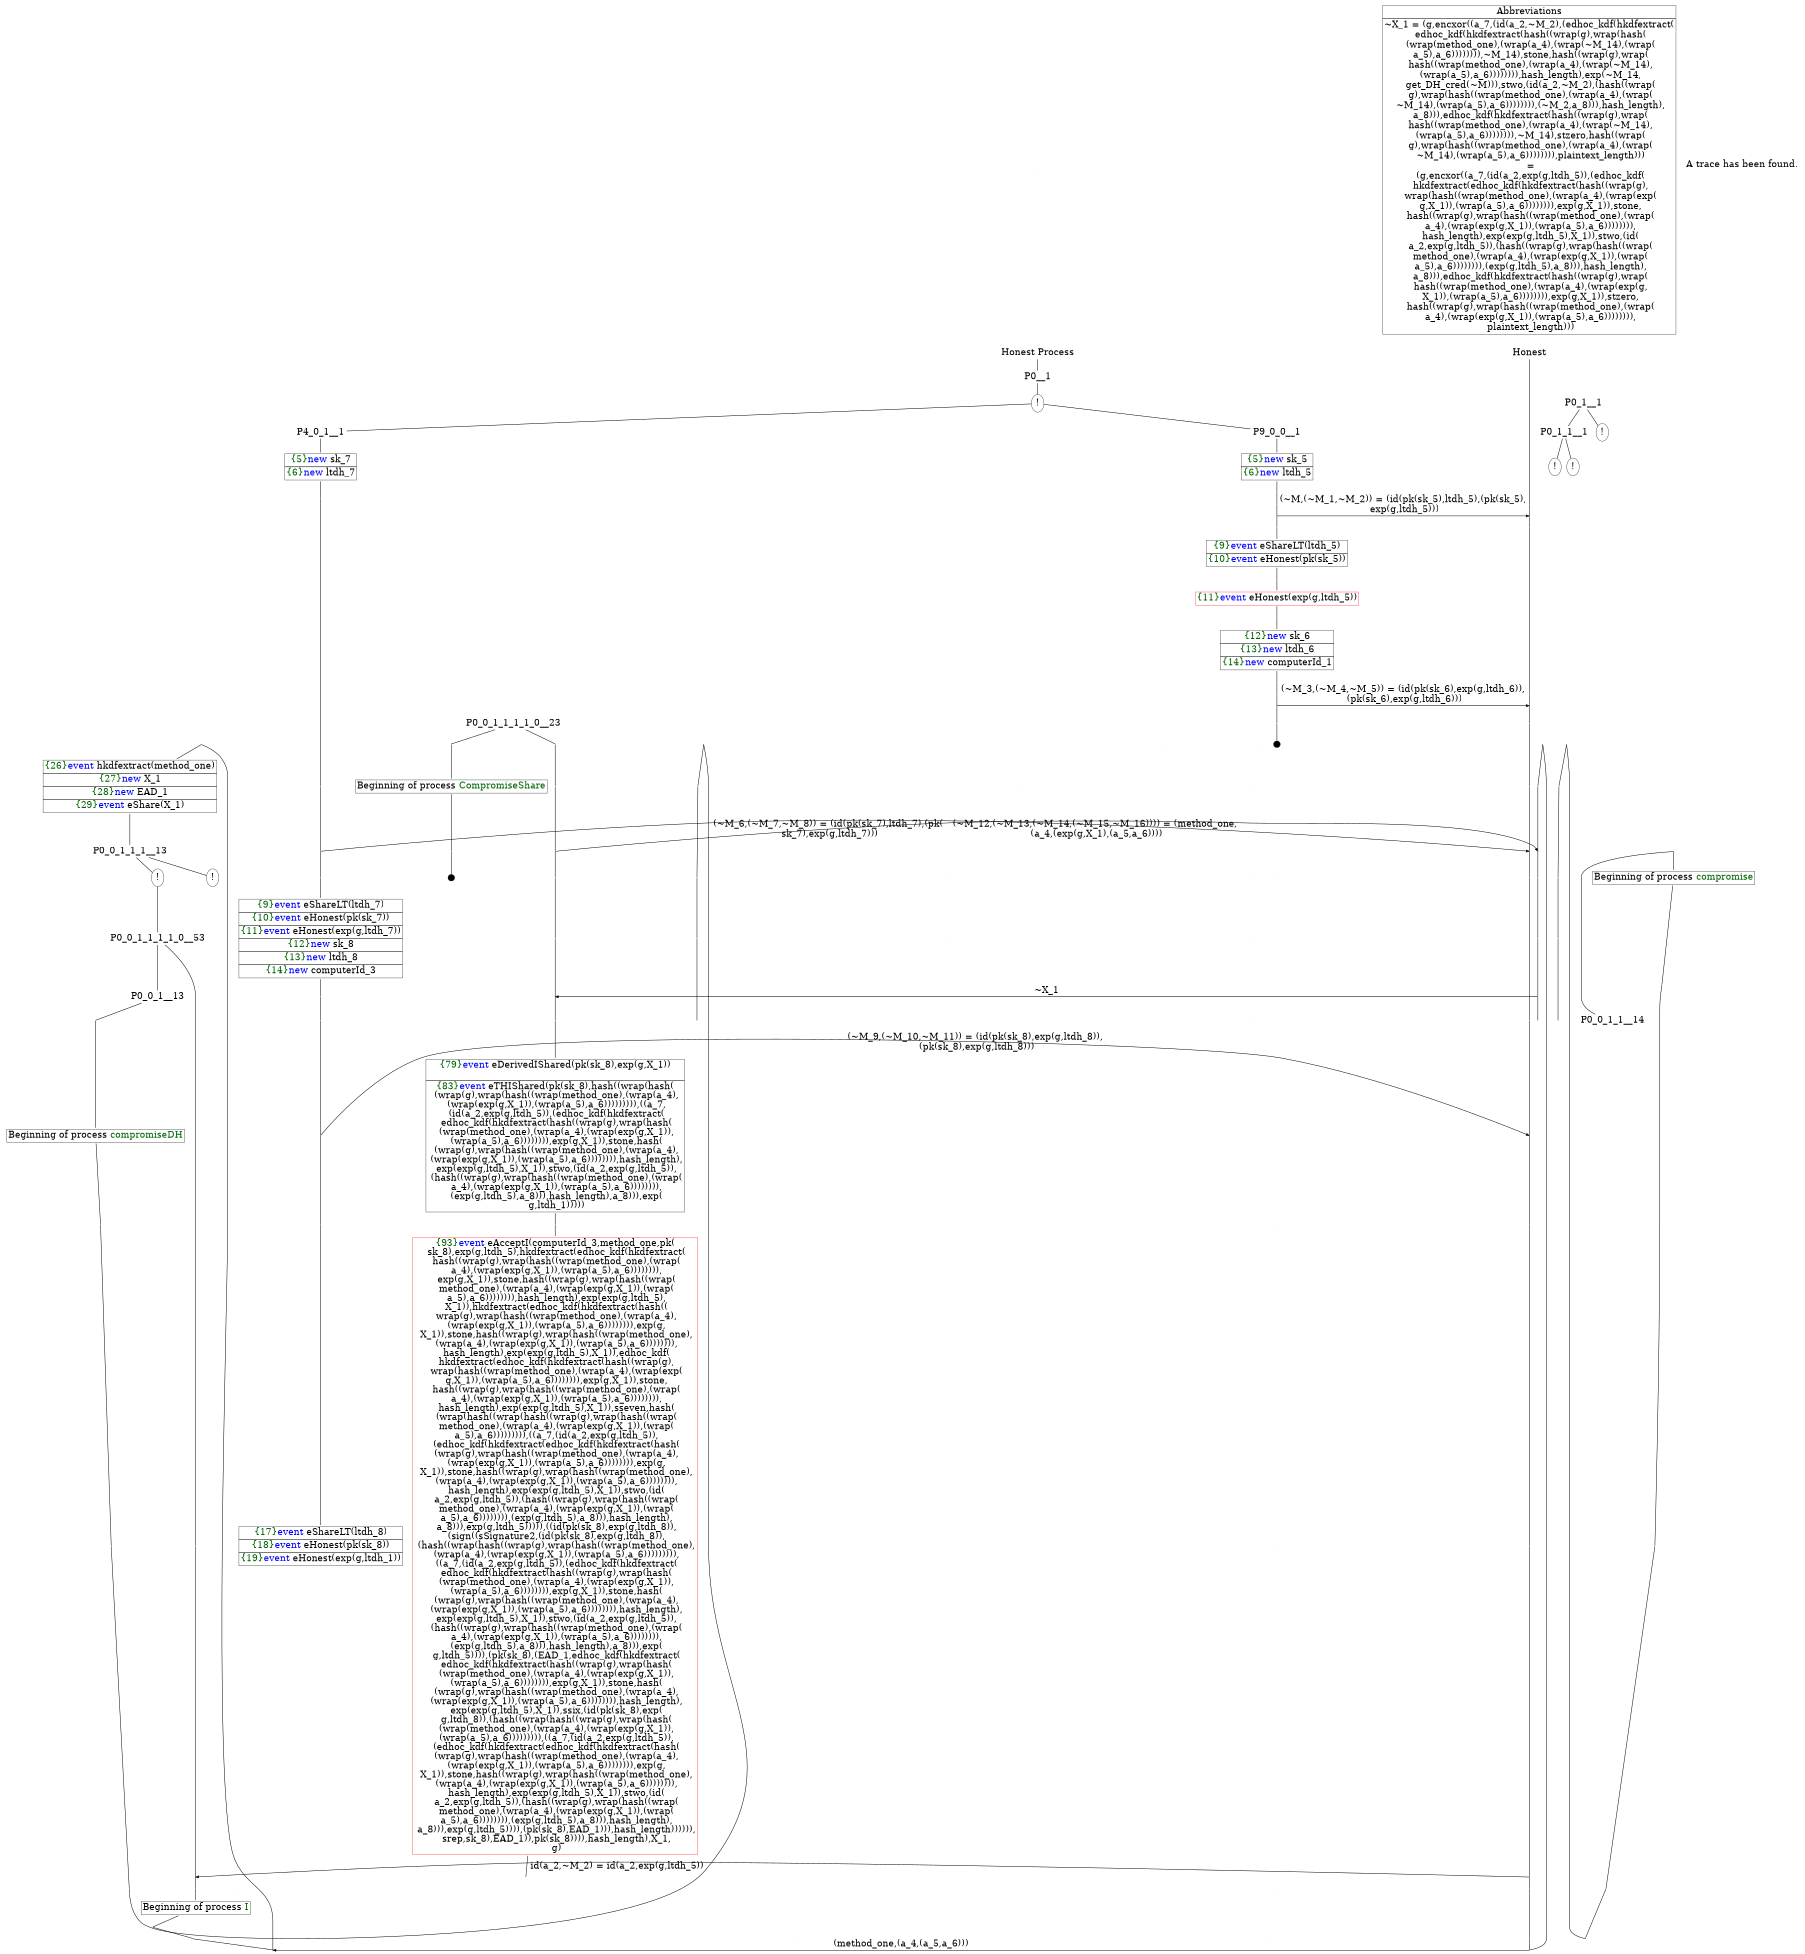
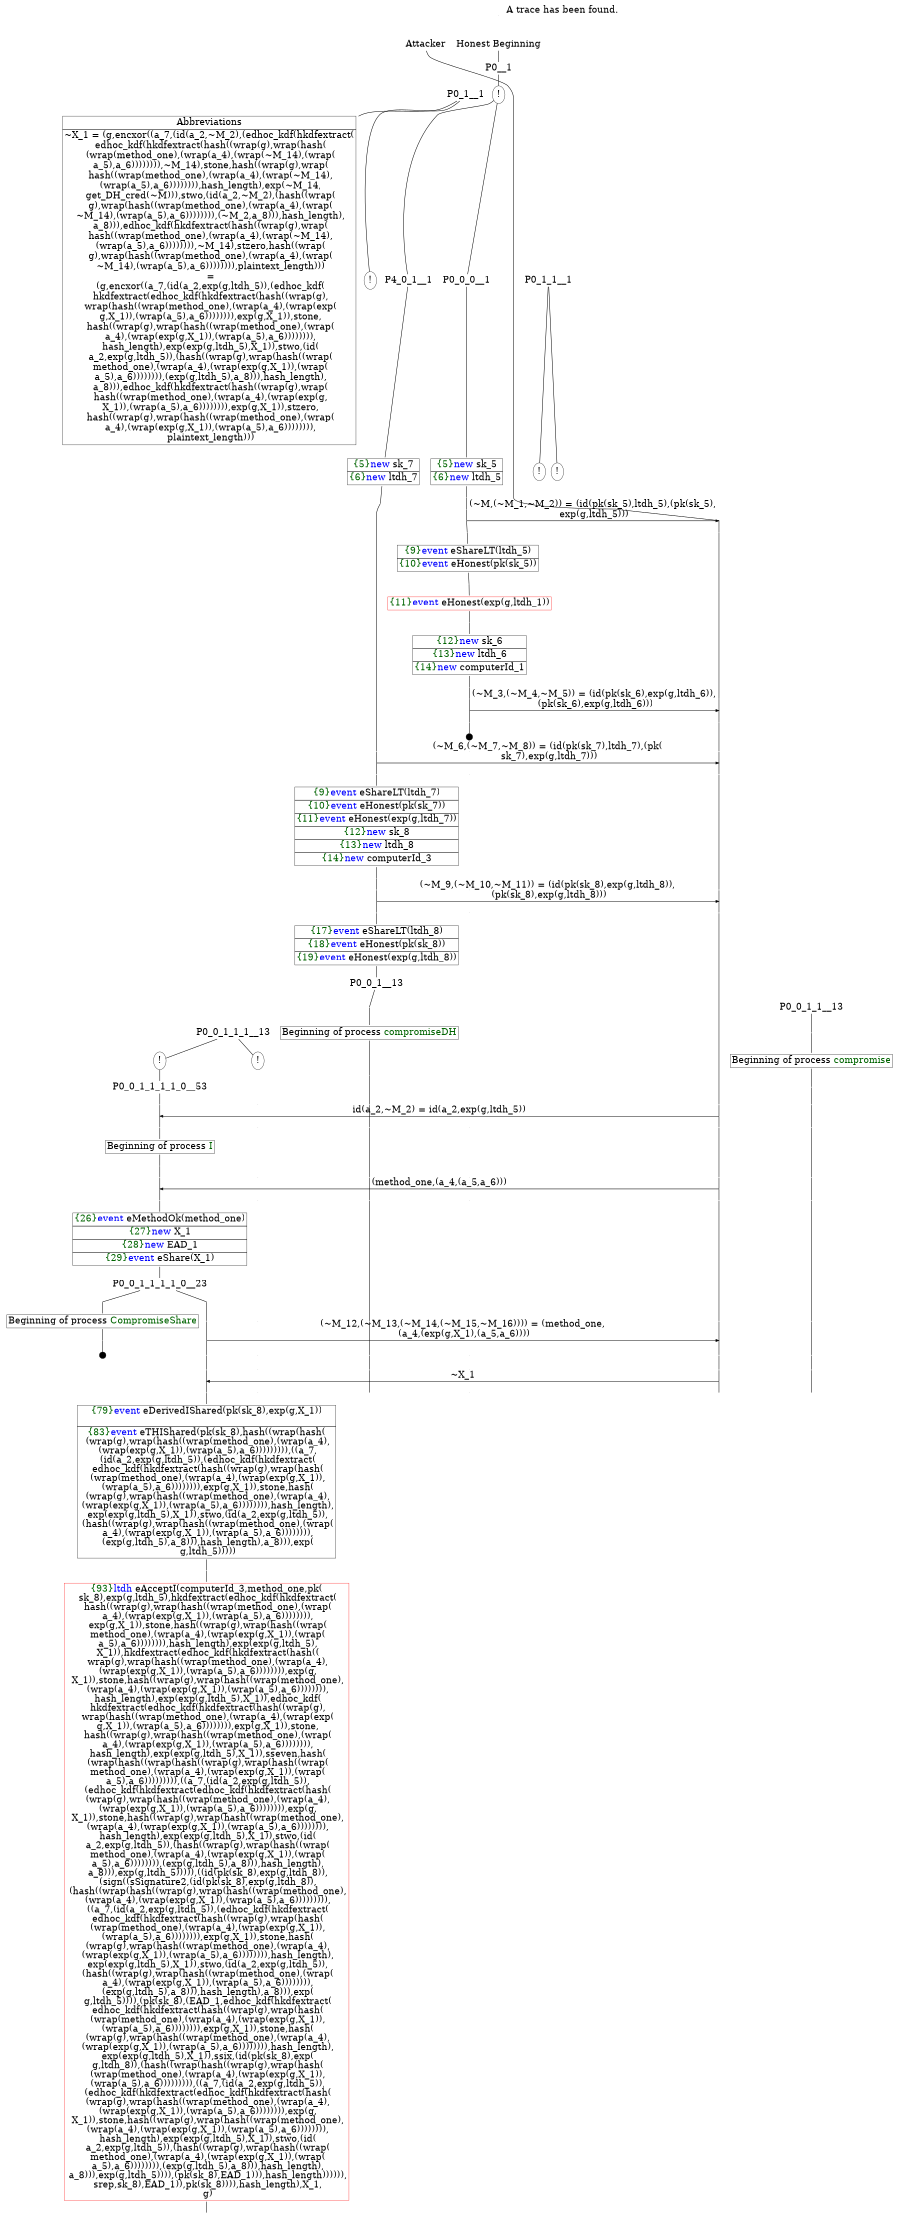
node "Honest Process": label "Honest Process" -> "Honest Beginning"
node "Honest": label "Honest" -> "Attacker"
edge "P0_1__1" -- "P0_1_1__1": now "P0_1__1" -- "Abbreviations"
node "P9_0_0__1": label "P9_0_0__1" -> "P0_0_0__1"
node "{11}": text "eHonest(exp(g,ltdh_5))" -> "eHonest(exp(g,ltdh_1))"
node "{26}": text "hkdfextract(method_one)" -> "eMethodOk(method_one)"
edge "{26}" -- "P0_0_1_1_1__13": now "{26}" -- "P0_0_1_1_1_1_0__23"
edge "P0_0_1_1_1_1_0__53" -- "P0_0_1__13": now "{17}" -- "P0_0_1__13"
node "P0_0_1_1__14": label "P0_0_1_1__14" -> "P0_0_1_1__13"
node "{79}": text "g,ltdh_1)))))" -> "g,ltdh_5)))))"
node "{93}": text "event" -> "ltdh"
node "{17}": text "eHonest(exp(g,ltdh_1))" -> "eHonest(exp(g,ltdh_8))"
